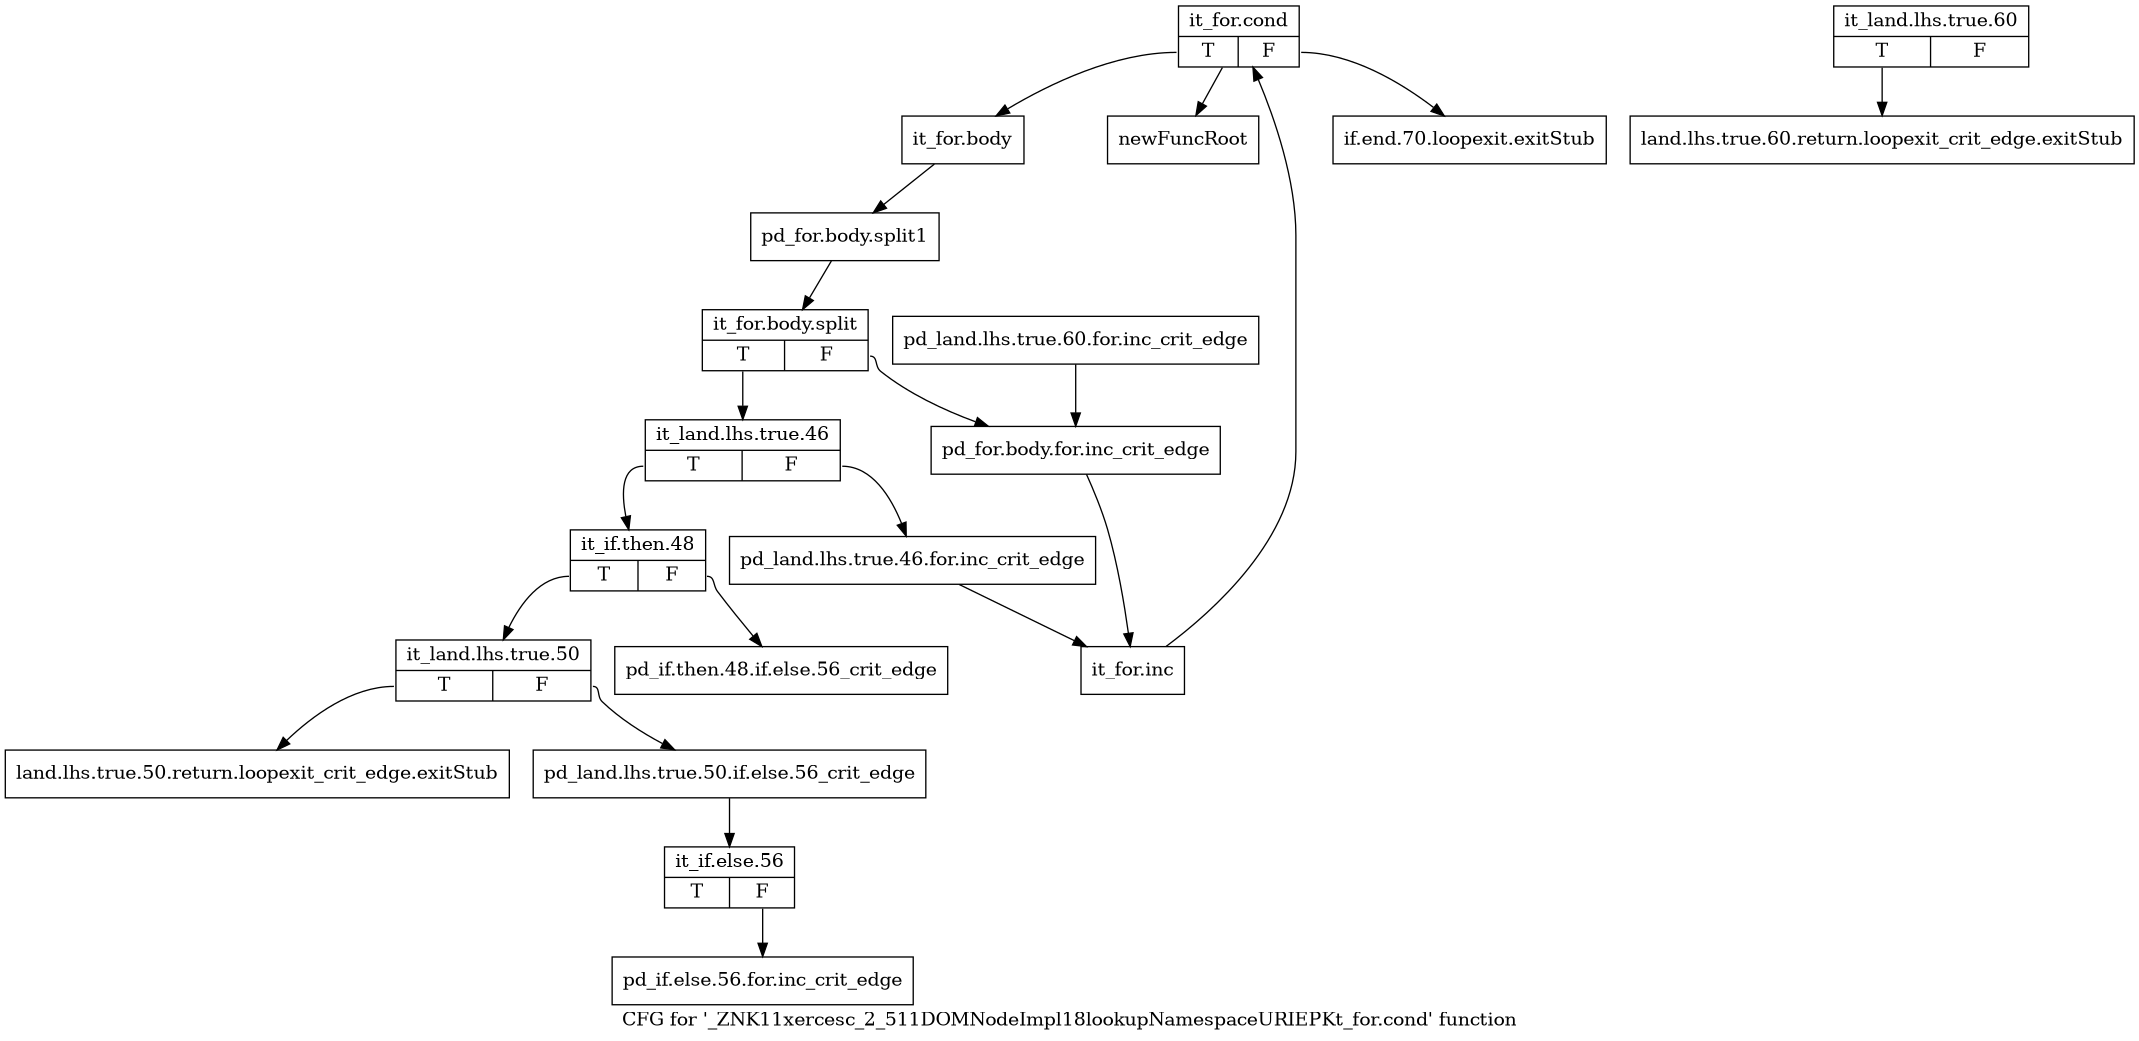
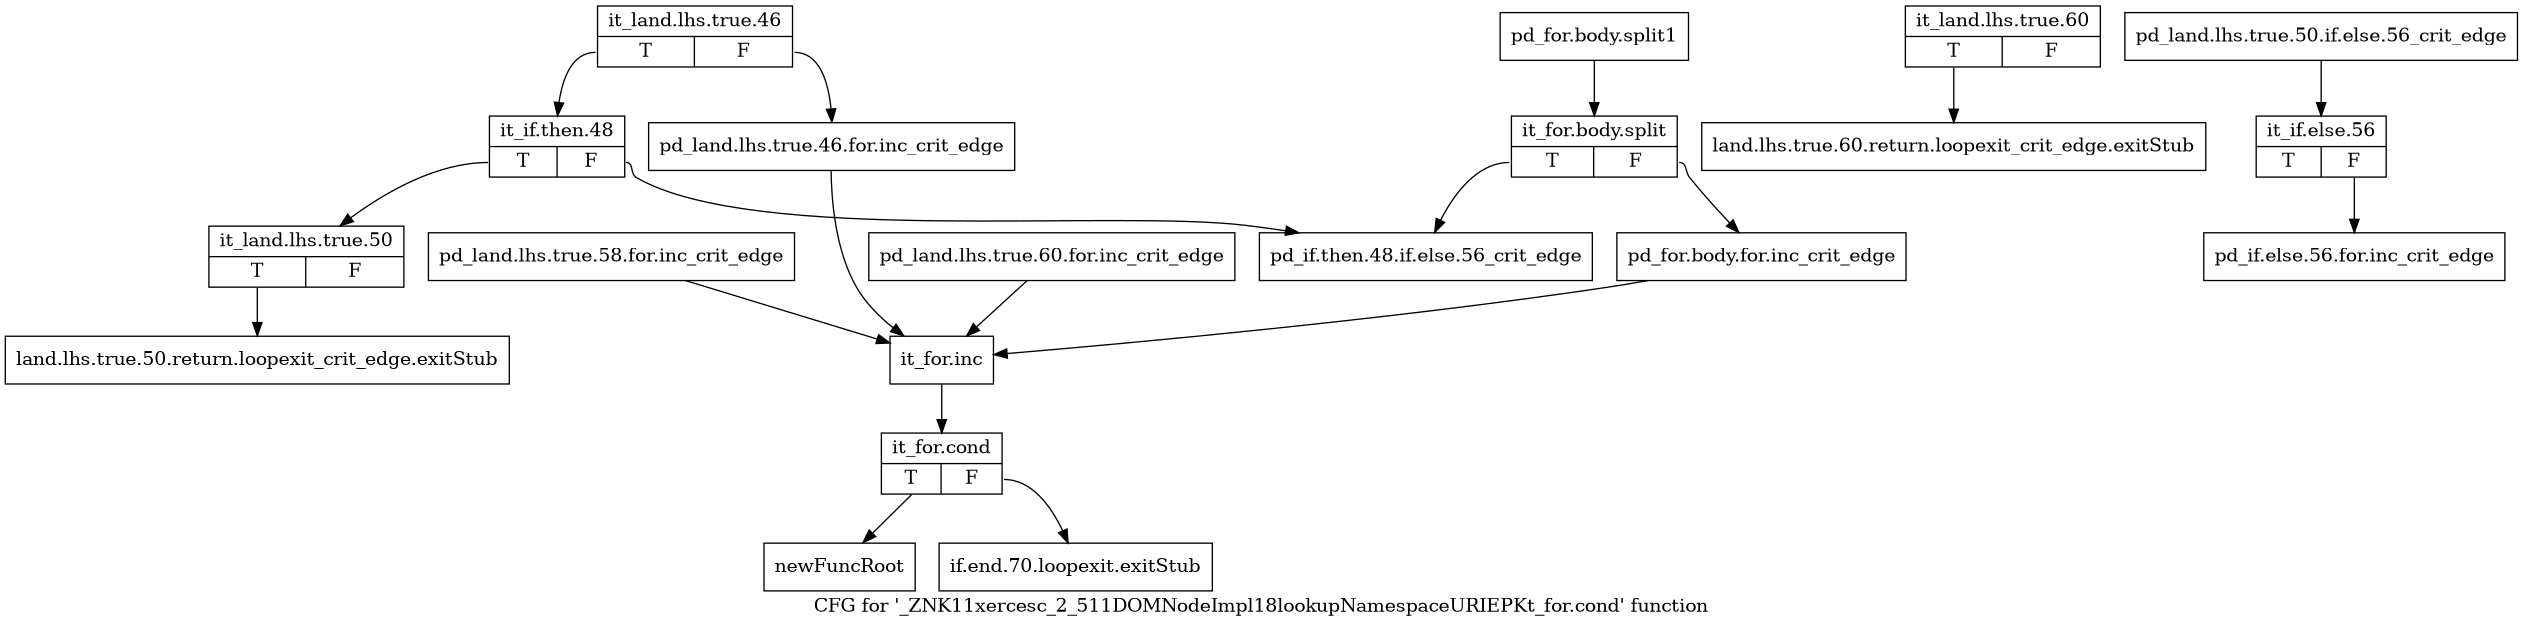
node "it_for.body": removed
node "pd_land.lhs.true.58.for.inc_crit_edge": added
edge "it_for.body.split" -> "it_land.lhs.true.46": now "it_for.body.split" -> "pd_if.then.48.if.else.56_crit_edge"
edge "pd_land.lhs.true.60.for.inc_crit_edge" -> "pd_for.body.for.inc_crit_edge": now "pd_land.lhs.true.60.for.inc_crit_edge" -> "it_for.inc"
edge "it_land.lhs.true.50" -> "pd_land.lhs.true.50.if.else.56_crit_edge": removed
